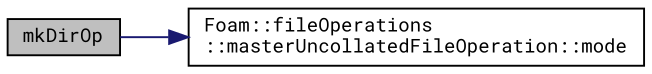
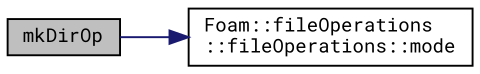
node "Foam::fileOperations ::masterUncollatedFileOperation::mode": label "Foam::fileOperations ::masterUncollatedFileOperation::mode" -> "Foam::fileOperations ::fileOperations::mode"
